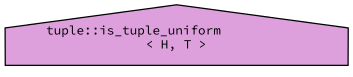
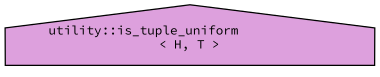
node "tuple::is_tuple_uniform < H, T >": label "tuple::is_tuple_uniform < H, T >" -> "utility::is_tuple_uniform < H, T >"
